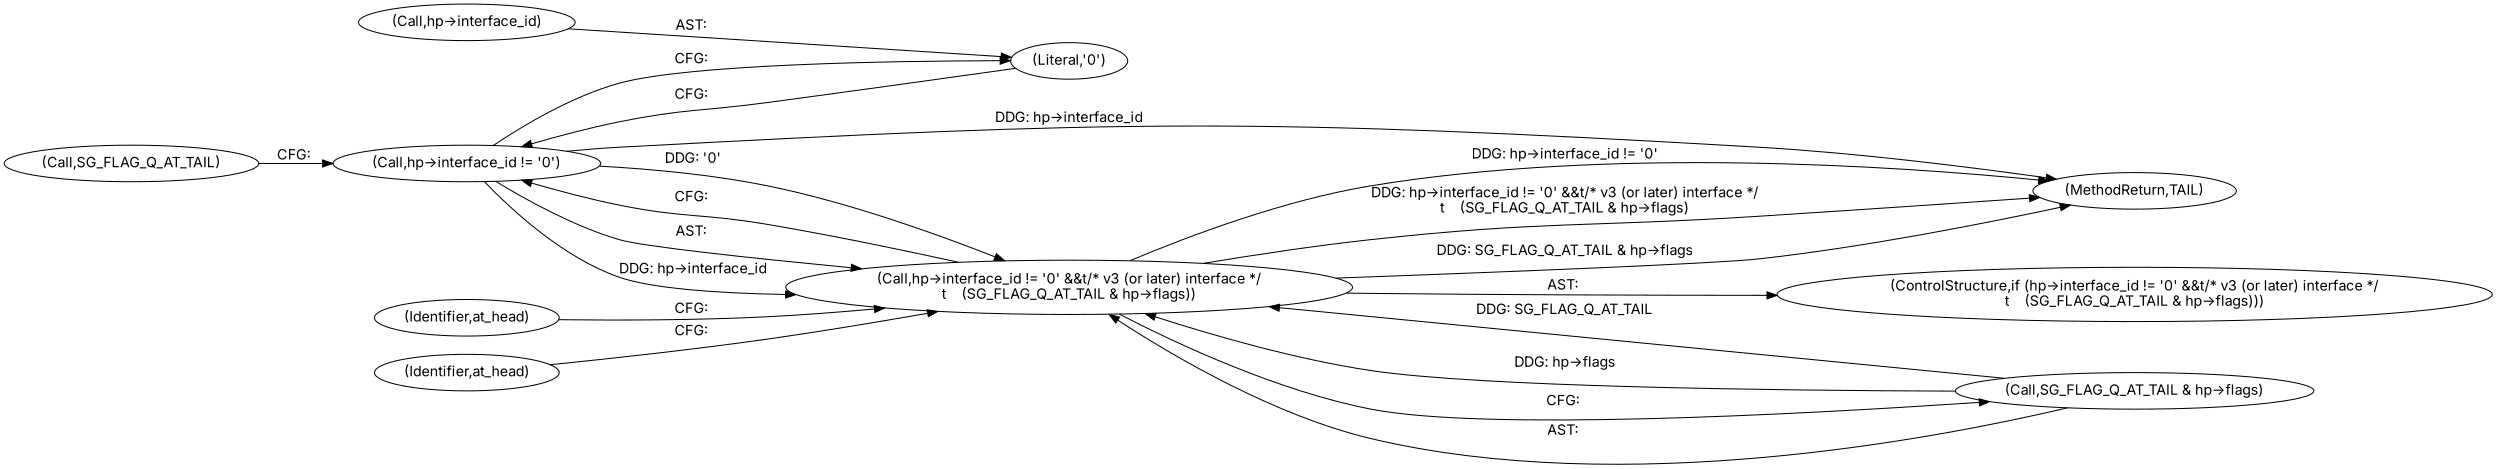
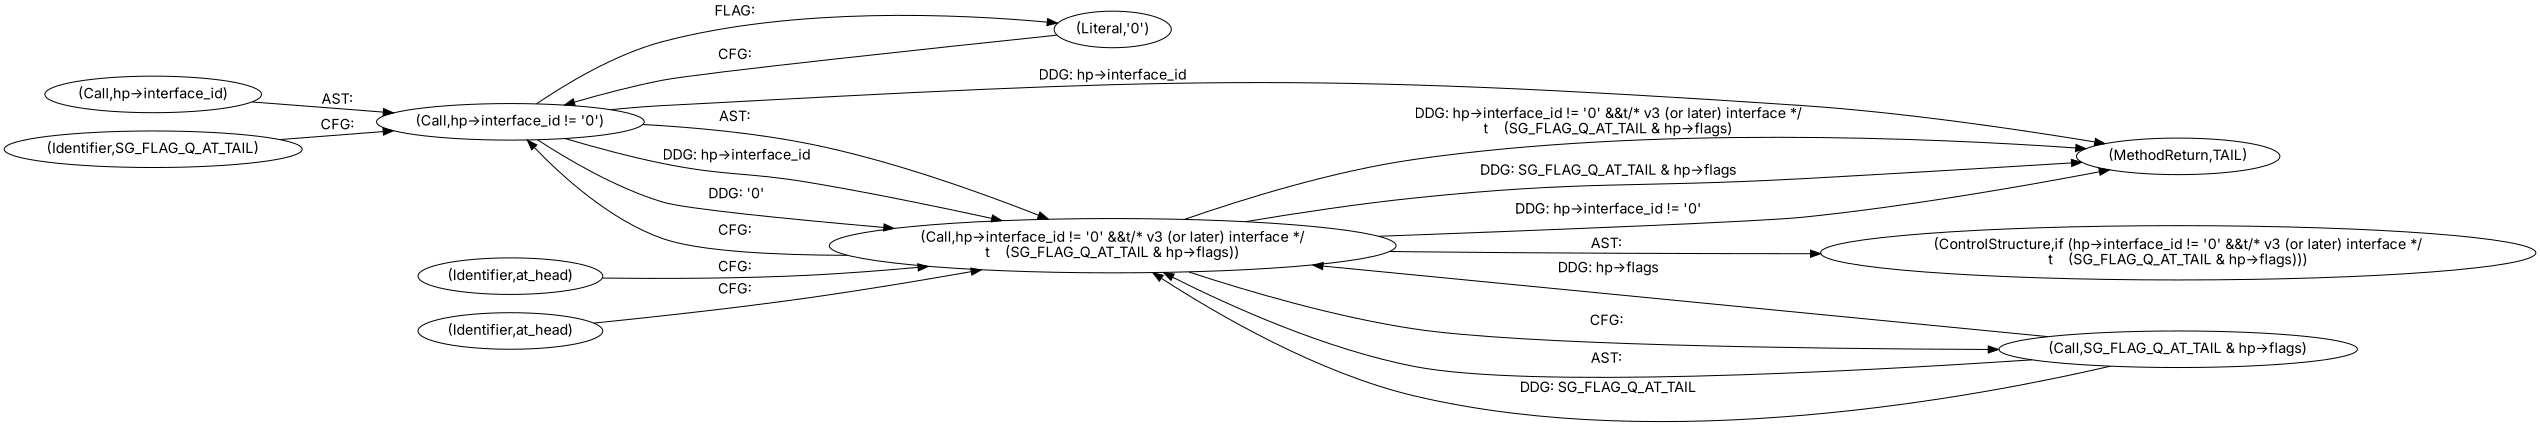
edge "(Call,hp->interface_id)" -> "(Literal,'0')": now "(Call,hp->interface_id)" -> "(Call,hp->interface_id != '0')"
edge "(Call,hp->interface_id != '0')" -> "(Literal,'0')": label "CFG: " -> "FLAG: "
node "(Call,SG_FLAG_Q_AT_TAIL)": label "(Call,SG_FLAG_Q_AT_TAIL)" -> "(Identifier,SG_FLAG_Q_AT_TAIL)"
